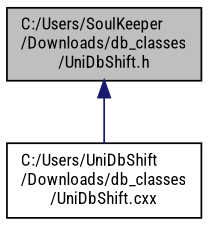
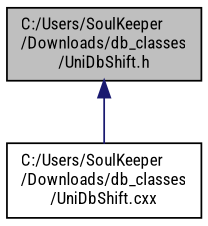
node "C:/Users/UniDbShift /Downloads/db_classes /UniDbShift.cxx": label "C:/Users/UniDbShift /Downloads/db_classes /UniDbShift.cxx" -> "C:/Users/SoulKeeper /Downloads/db_classes /UniDbShift.cxx"
